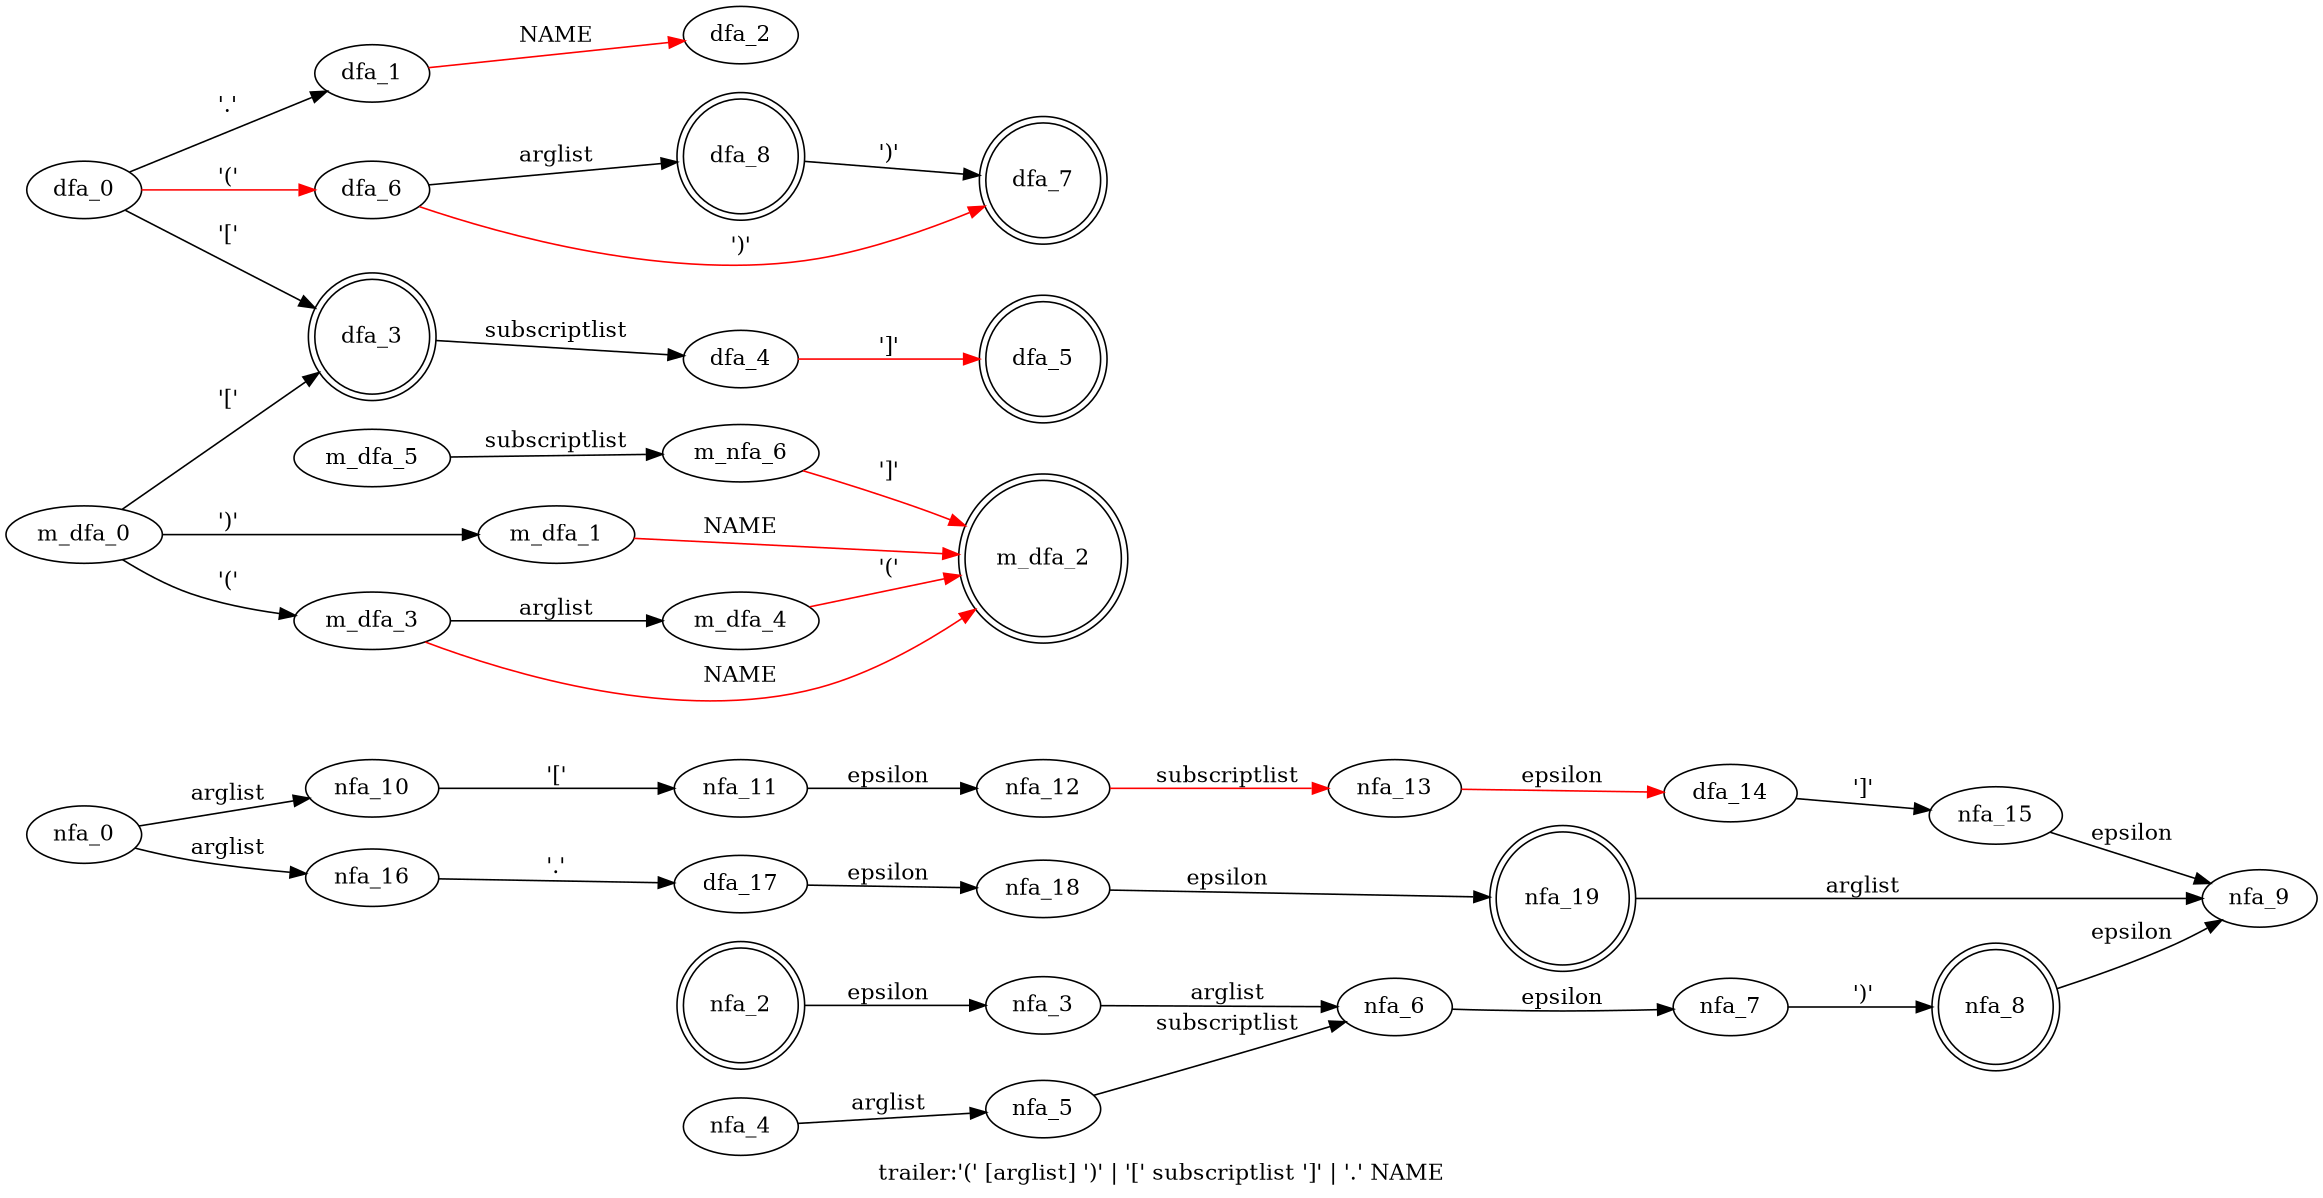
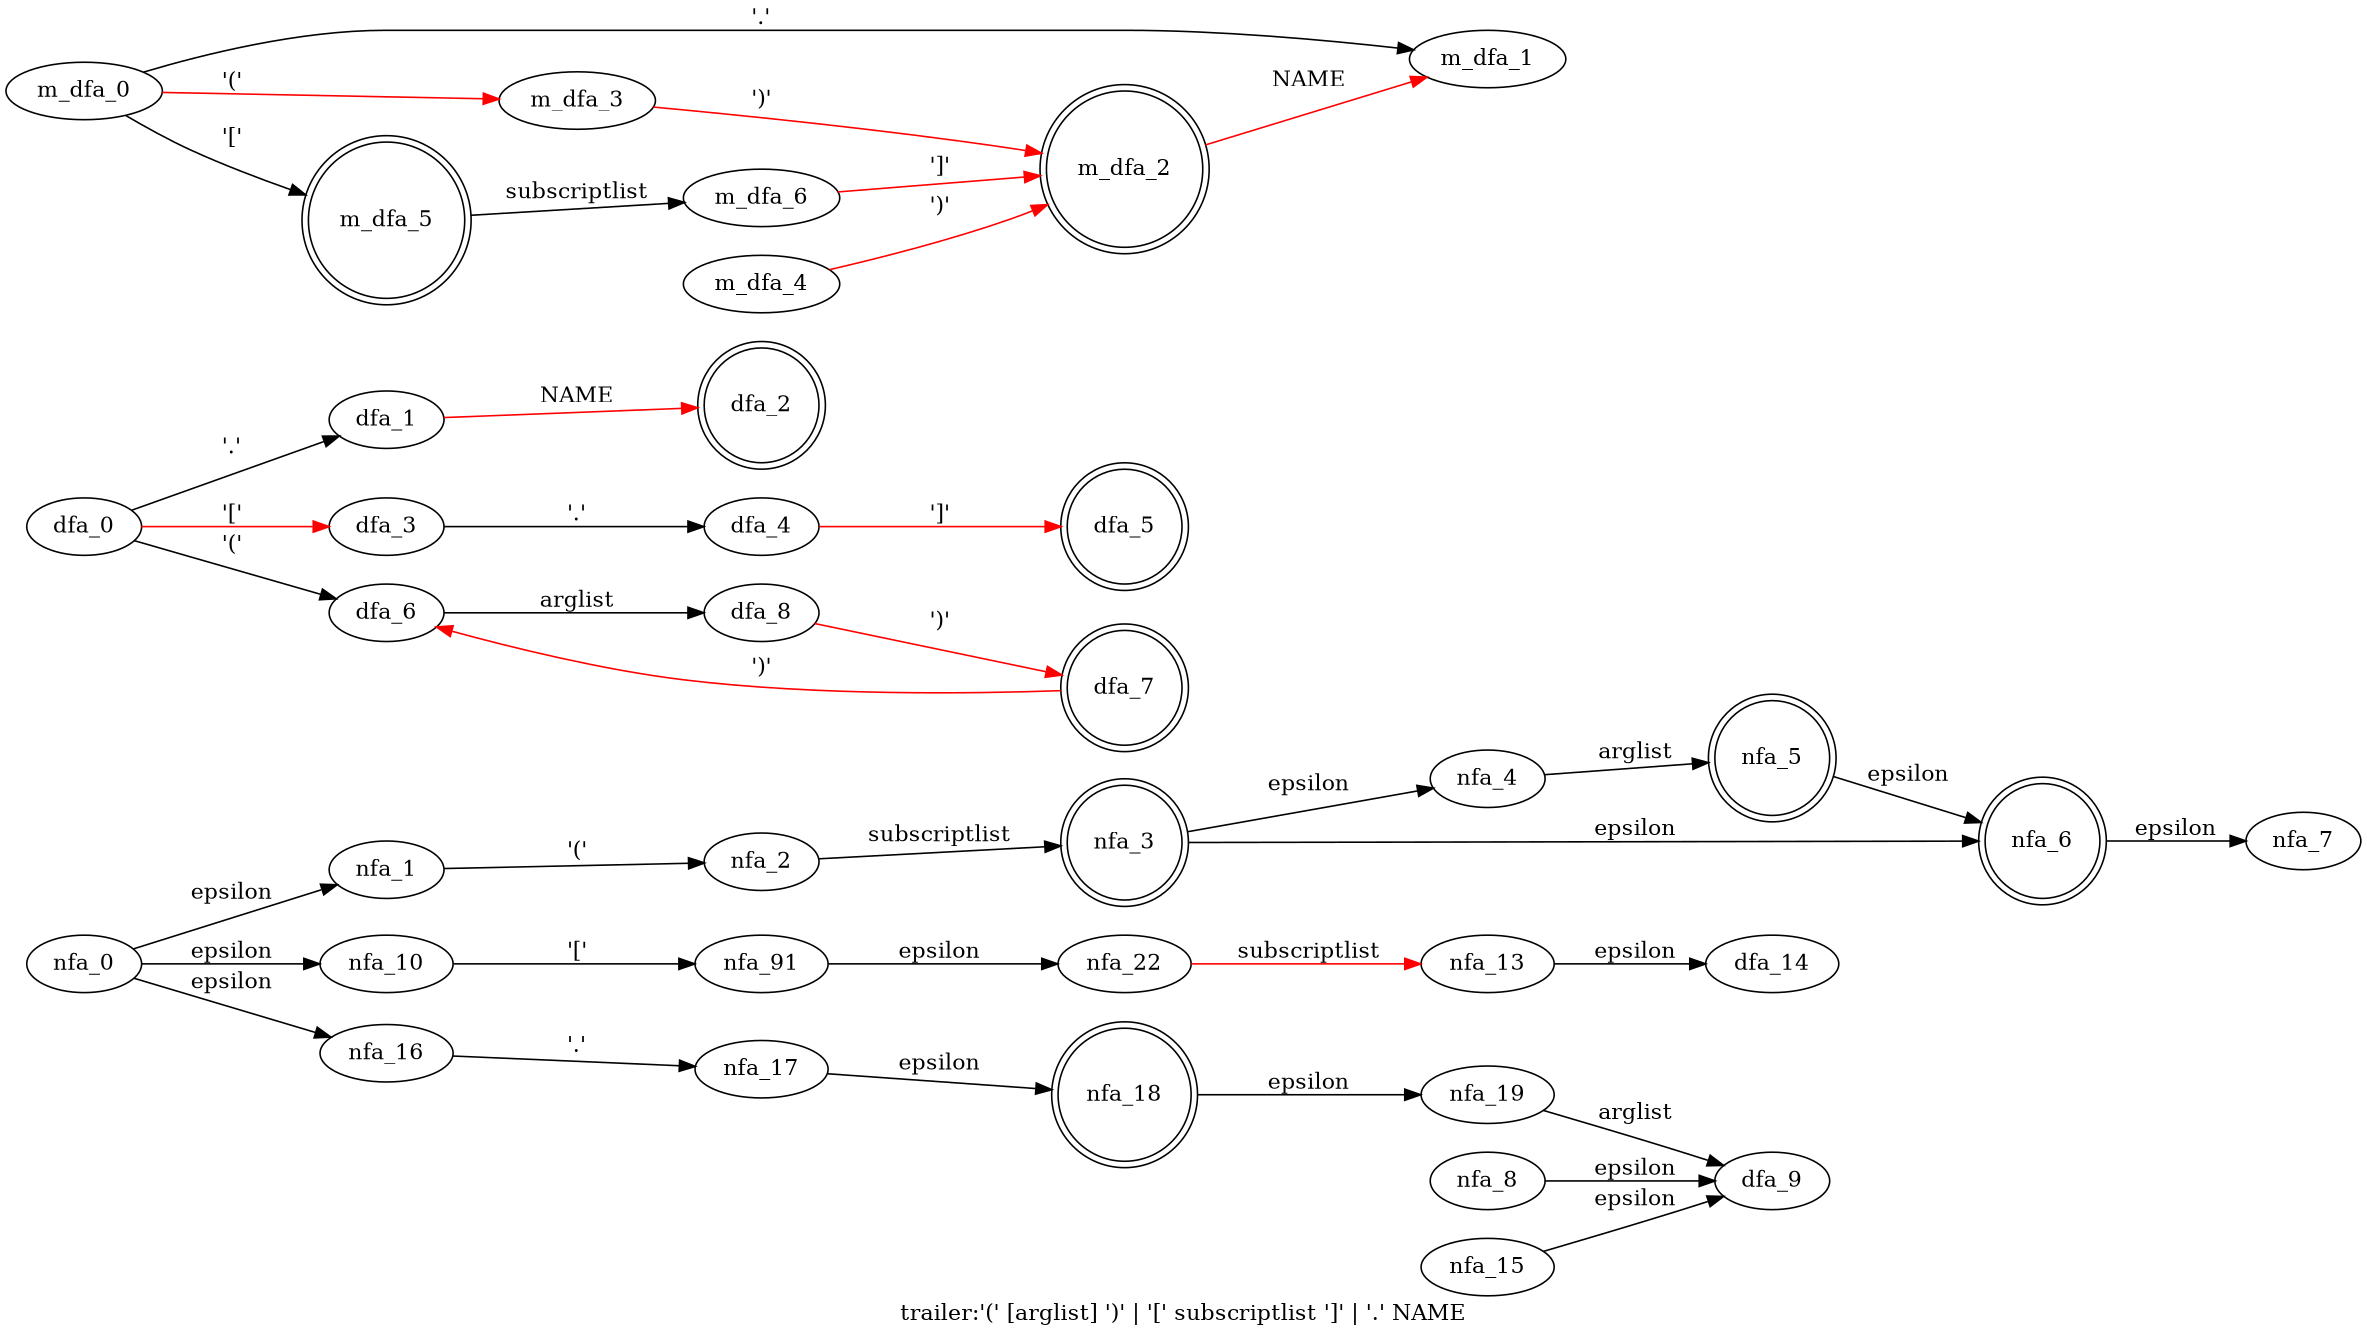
node "dfa_2": shape ellipse -> doublecircle
node "dfa_8": shape doublecircle -> ellipse
edge "dfa_8" -> "dfa_7": color black -> red
edge "dfa_0" -> "dfa_6": color red -> black
edge "dfa_0" -> "dfa_3": color black -> red
edge "dfa_6" -> "dfa_7": reversed
edge "dfa_3" -> "dfa_4": label "subscriptlist" -> "'.'"
node "dfa_3": shape doublecircle -> ellipse
edge "m_dfa_0" -> "dfa_3": now "m_dfa_0" -> "m_dfa_5"
node "m_nfa_6": label "m_nfa_6" -> "m_dfa_6"
node "m_dfa_5": shape ellipse -> doublecircle
edge "m_dfa_0" -> "m_dfa_1": label "')'" -> "'.'"
edge "m_dfa_1" -> "m_dfa_2": reversed
edge "m_dfa_4" -> "m_dfa_2": label "'('" -> "')'"
edge "m_dfa_0" -> "m_dfa_3": color black -> red
edge "m_dfa_3" -> "m_dfa_4": removed, label "arglist"
edge "m_dfa_3" -> "m_dfa_2": label "NAME" -> "')'"
node "nfa_11": label "nfa_11" -> "nfa_91"
node "nfa_12": label "nfa_12" -> "nfa_22"
edge "nfa_13" -> "dfa_14": color red -> black
edge "nfa_0" -> "nfa_10": label "arglist" -> "epsilon"
edge "dfa_14" -> "nfa_15": removed, label "']'"
edge "nfa_3" -> "nfa_4": added, label "epsilon"
edge "nfa_0" -> "nfa_16": label "arglist" -> "epsilon"
node "nfa_1": added
node "dfa_17": label "dfa_17" -> "nfa_17"
node "nfa_18": shape ellipse -> doublecircle
node "nfa_19": shape doublecircle -> ellipse
node "nfa_9": label "nfa_9" -> "dfa_9"
edge "nfa_2" -> "nfa_3": label "epsilon" -> "subscriptlist"
edge "nfa_3" -> "nfa_6": label "arglist" -> "epsilon"
node "nfa_2": shape doublecircle -> ellipse
node "nfa_3": shape ellipse -> doublecircle
node "nfa_6": shape ellipse -> doublecircle
edge "nfa_7" -> "nfa_8": removed, label "')'"
node "nfa_8": shape doublecircle -> ellipse
edge "nfa_5" -> "nfa_6": label "subscriptlist" -> "epsilon"
node "nfa_5": shape ellipse -> doublecircle
